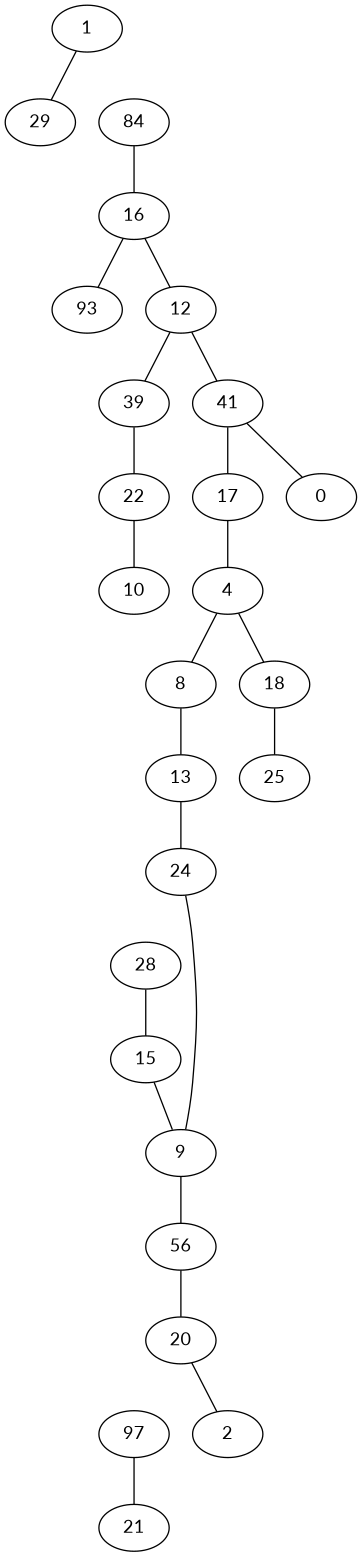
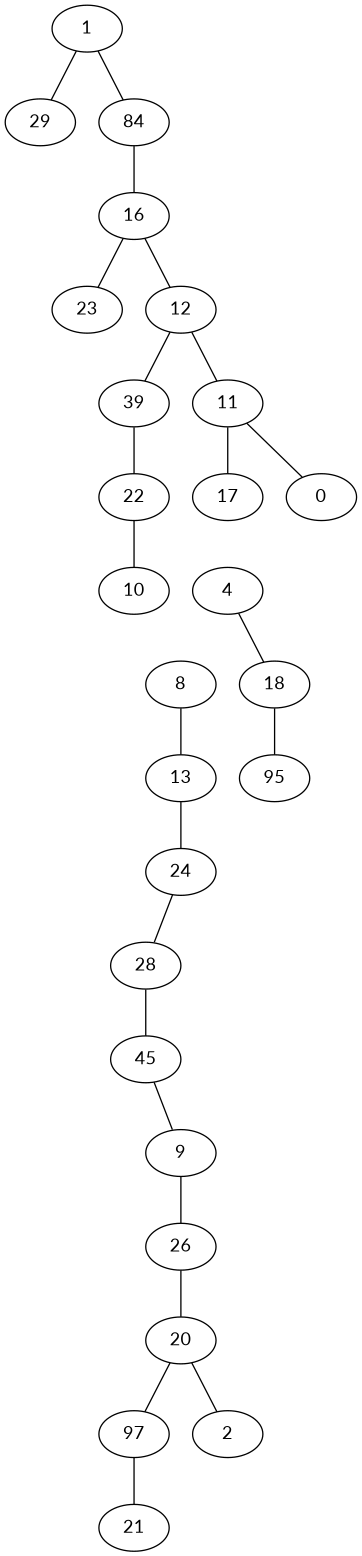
edge "1" -- "84": added
node "93": label "93" -> "23"
node "41": label "41" -> "11"
edge "17" -- "4": removed
edge "4" -- "8": removed
node "25": label "25" -> "95"
edge "24" -- "9": now "24" -- "28"
node "15": label "15" -> "45"
node "56": label "56" -> "26"
edge "20" -- "97": added
